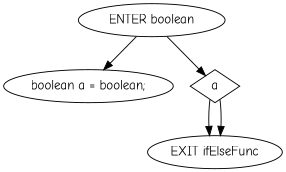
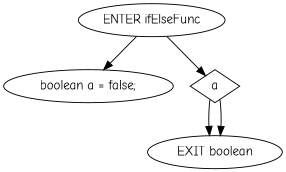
node "ENTER boolean": label "ENTER boolean" -> "ENTER ifElseFunc"
node "boolean a = boolean;": label "boolean a = boolean;" -> "boolean a = false;"
node "EXIT ifElseFunc": label "EXIT ifElseFunc" -> "EXIT boolean"
